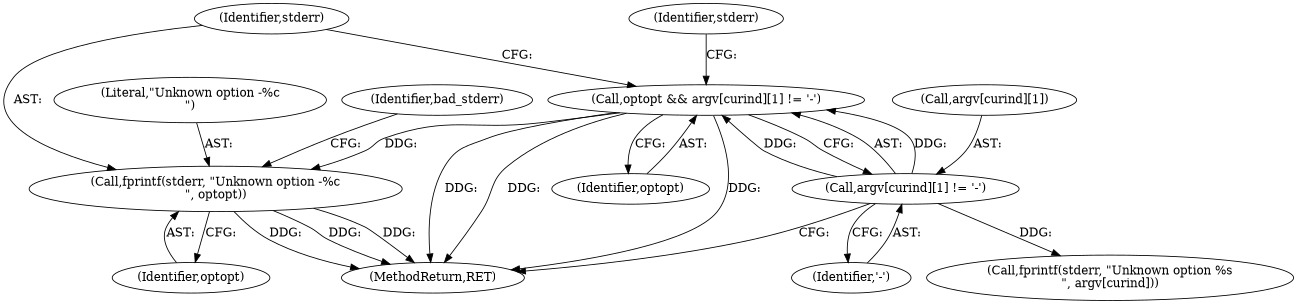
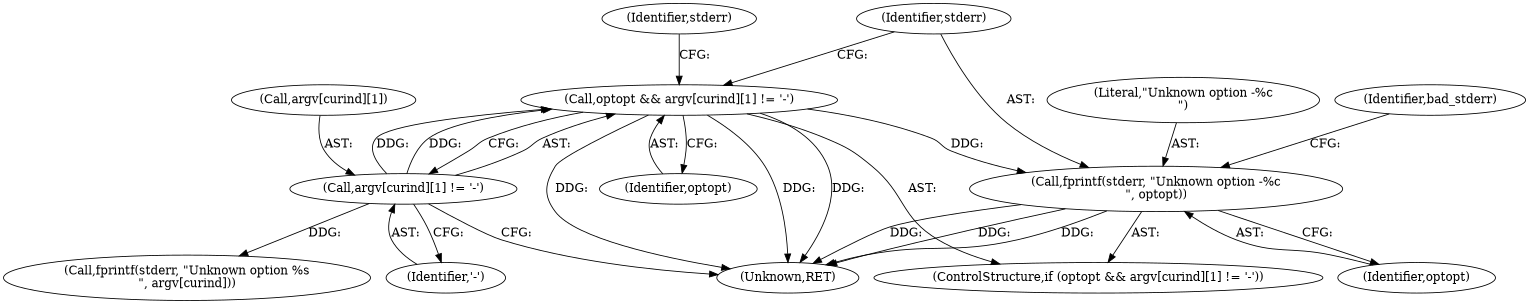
node "(MethodReturn,RET)": label "(MethodReturn,RET)" -> "(Unknown,RET)"
node "(ControlStructure,if (optopt && argv[curind][1] != '-'))": added
